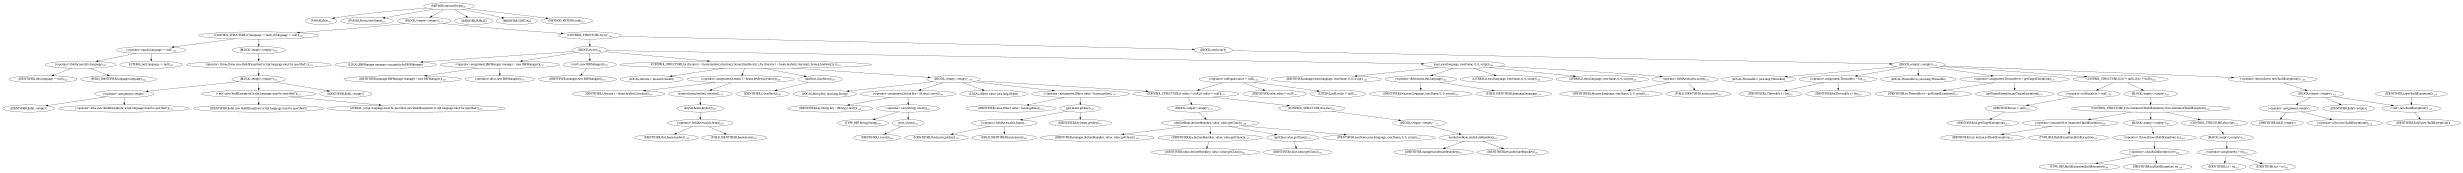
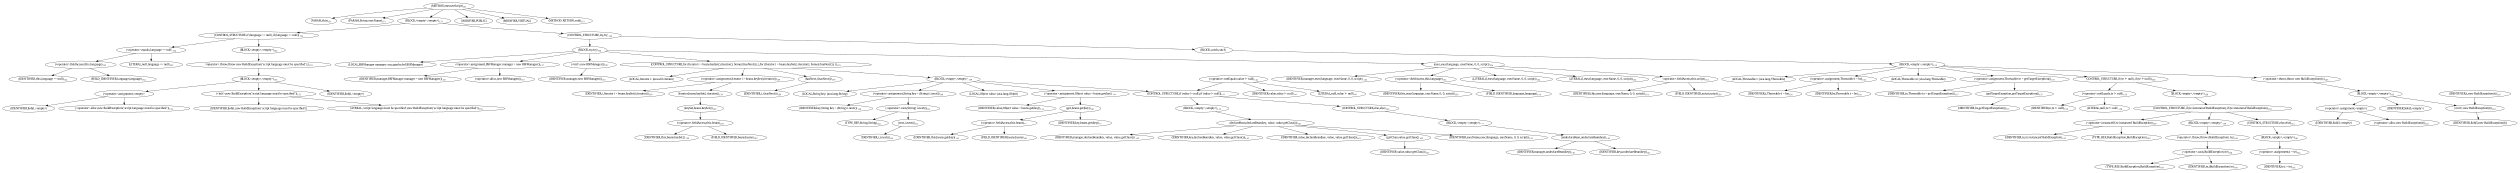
node "(LITERAL,null,te != null)": added
edge "(IDENTIFIER,te,te != null)" -> "(IDENTIFIER,be,getTargetException())": now "(getTargetException,getTargetException())" -> "(IDENTIFIER,be,getTargetException())"
edge "(IDENTIFIER,key,declareBean(key, value, value.getClass()))" -> "(IDENTIFIER,value,declareBean(key, value, value.getClass()))": now "(declareBean,declareBean(key, value, value.getClass()))" -> "(IDENTIFIER,value,declareBean(key, value, value.getClass()))"
node "(IDENTIFIER,t,t = te)": removed
